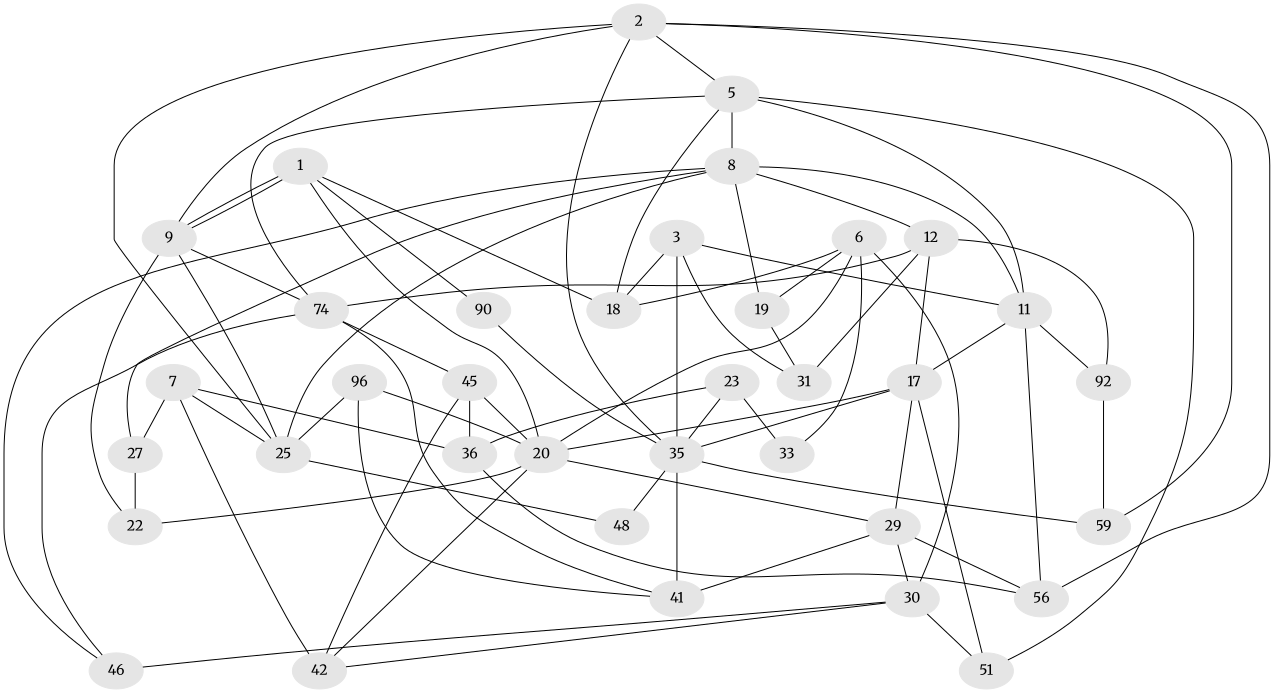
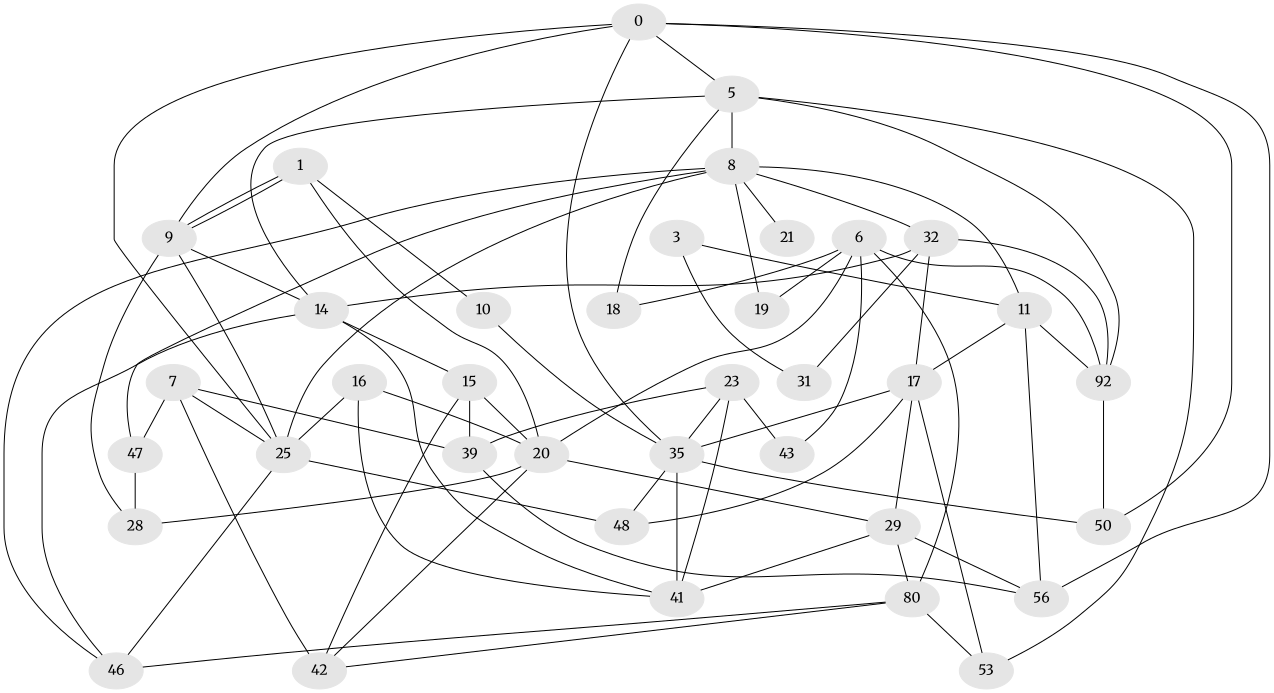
node "2": label "2" -> "0"
edge "5" -- "11": now "5" -- "92"
edge "1" -- "18": removed
node "21": added
node "12": label "12" -> "32"
edge "6" -- "92": added
edge "3" -- "18": removed
node "74": label "74" -> "14"
node "90": label "90" -> "10"
edge "3" -- "35": removed
edge "19" -- "31": removed
node "96": label "96" -> "16"
node "45": label "45" -> "15"
edge "17" -- "20": now "17" -- "48"
node "27": label "27" -> "47"
node "36": label "36" -> "39"
node "33": label "33" -> "43"
edge "23" -- "41": added
node "22": label "22" -> "28"
node "59": label "59" -> "50"
edge "25" -- "46": added
node "30": label "30" -> "80"
node "51": label "51" -> "53"
